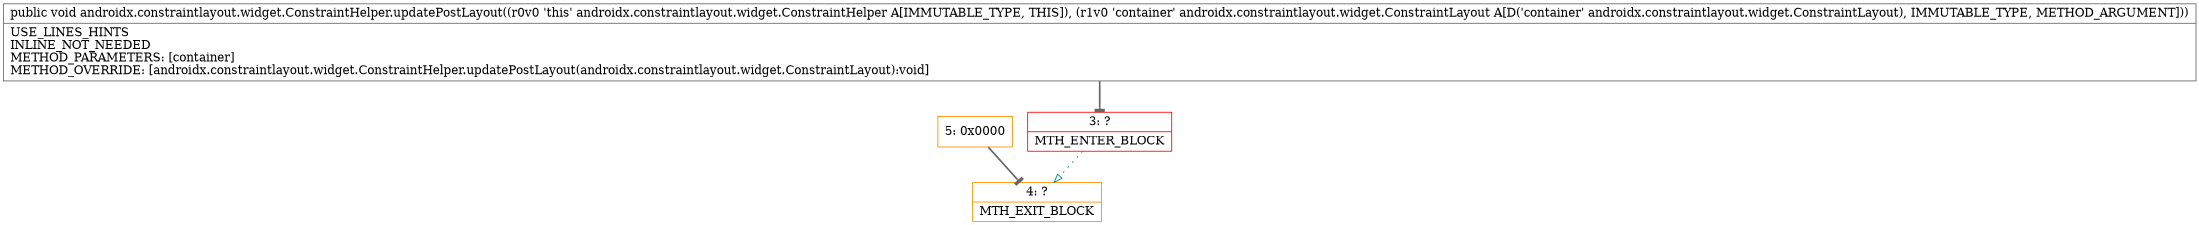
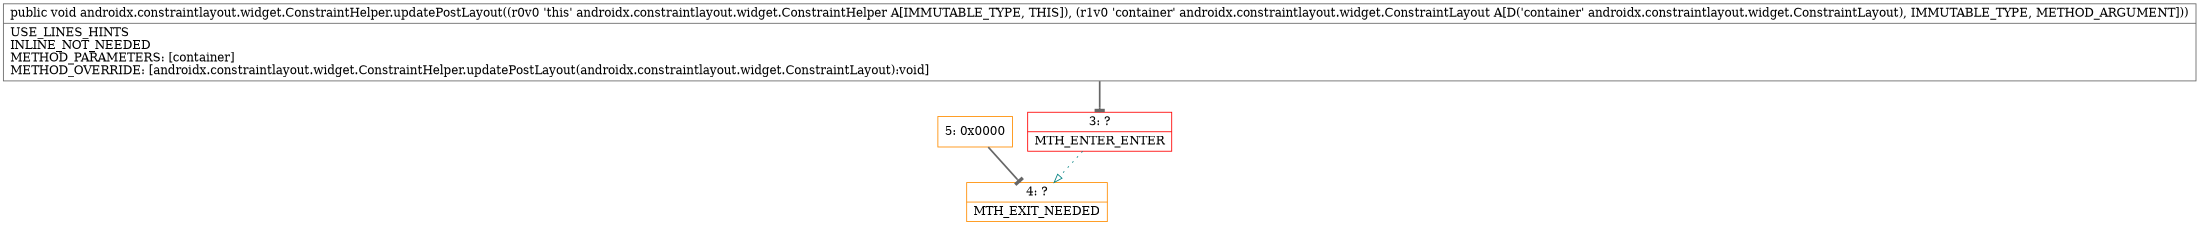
node "3: ?": text "MTH_ENTER_BLOCK" -> "MTH_ENTER_ENTER"
node "4: ?": text "MTH_EXIT_BLOCK" -> "MTH_EXIT_NEEDED"
